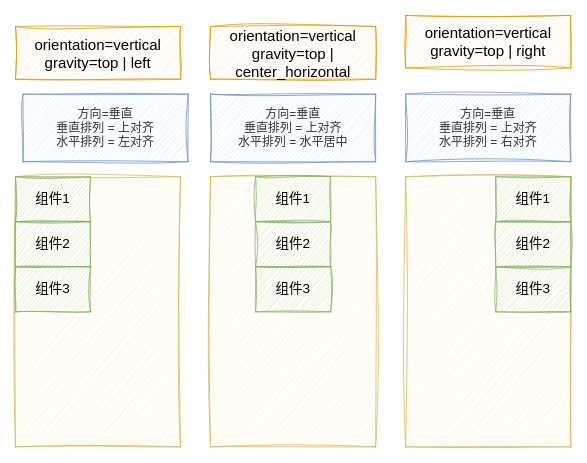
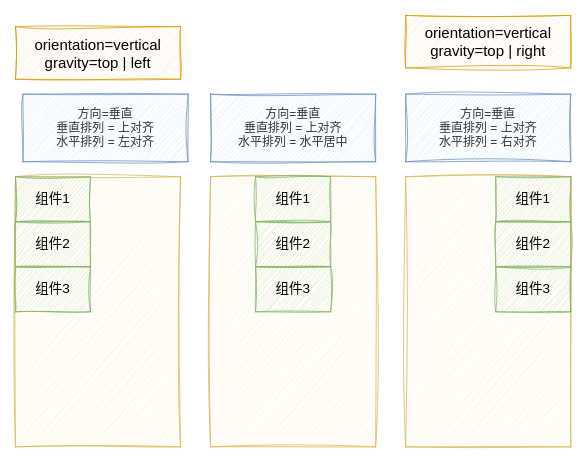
node "orientation=vertical gravity=top | center_horizontal": removed
